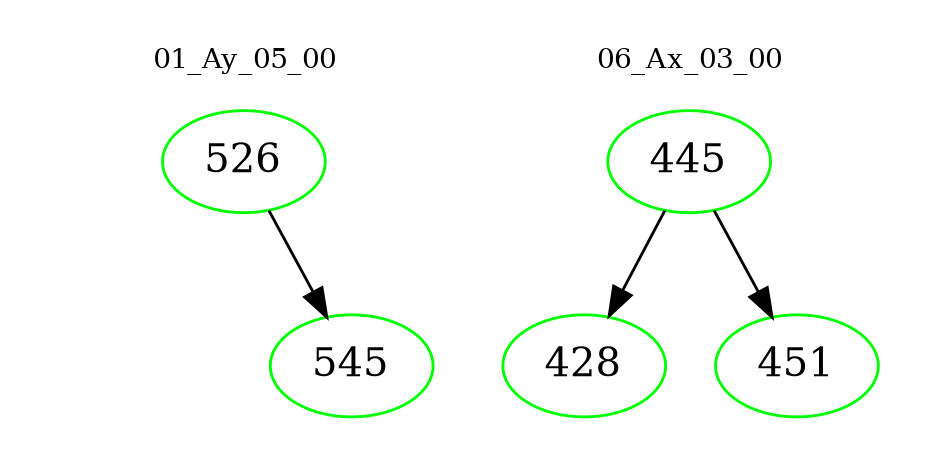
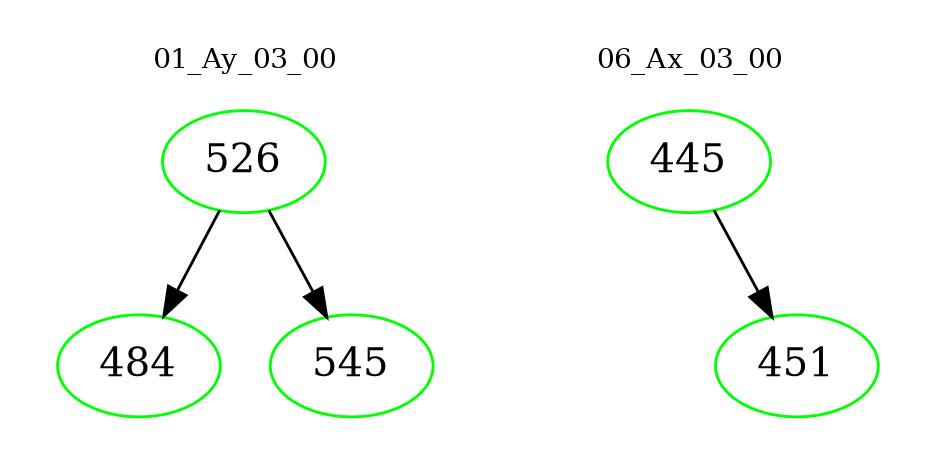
cluster "01_Ay_05_00": label "01_Ay_05_00" -> "01_Ay_03_00"
node "484": added
node "428": removed
